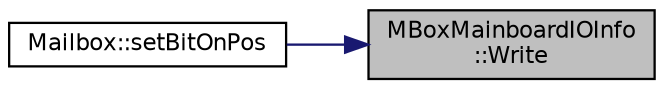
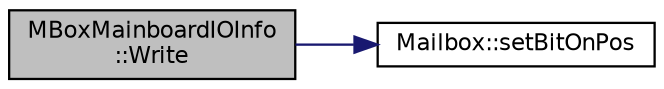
edge "Mailbox::setBitOnPos" -> "MBoxMainboardIOInfo ::Write": reversed
